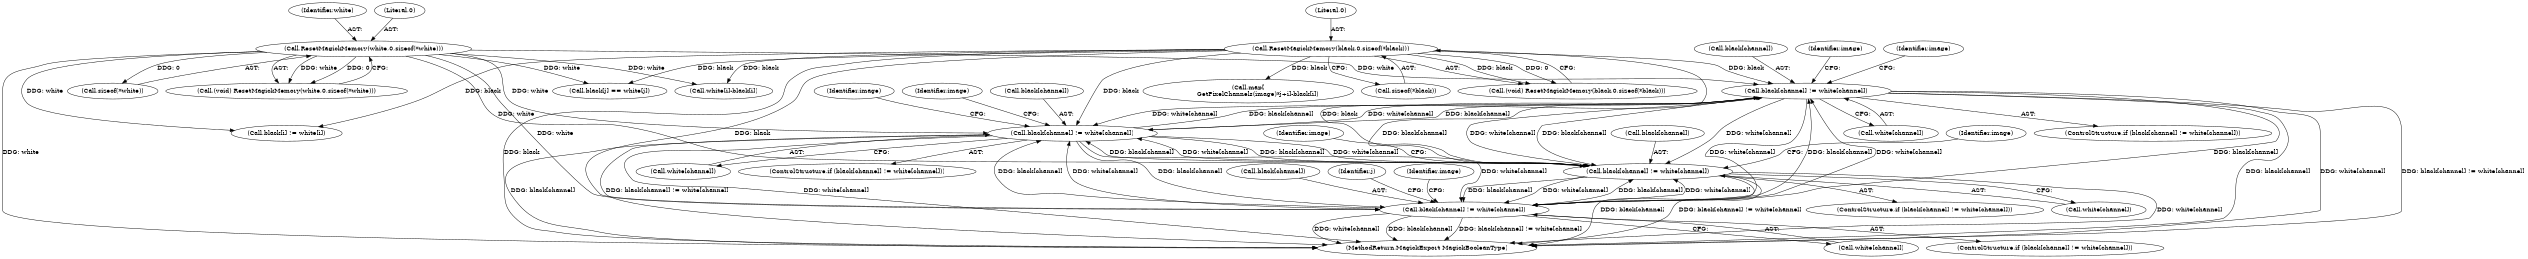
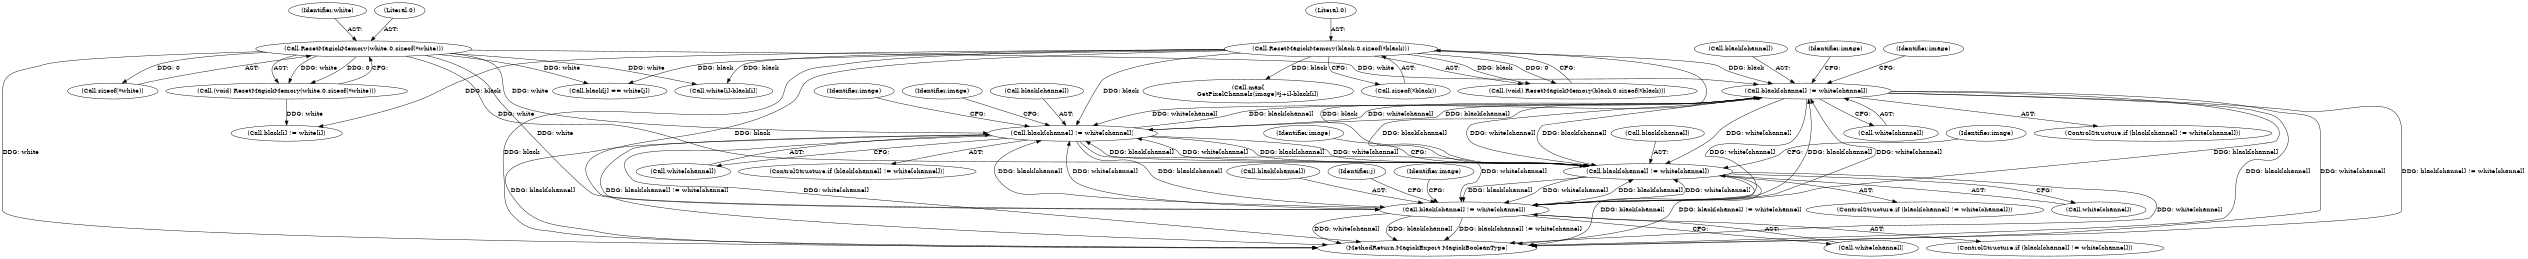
edge "(Call,ResetMagickMemory(white,0,sizeof(*white)))" -> "(Call,black[i] != white[i])": now "(Call,(void) ResetMagickMemory(white,0,sizeof(*white)))" -> "(Call,black[i] != white[i])"
